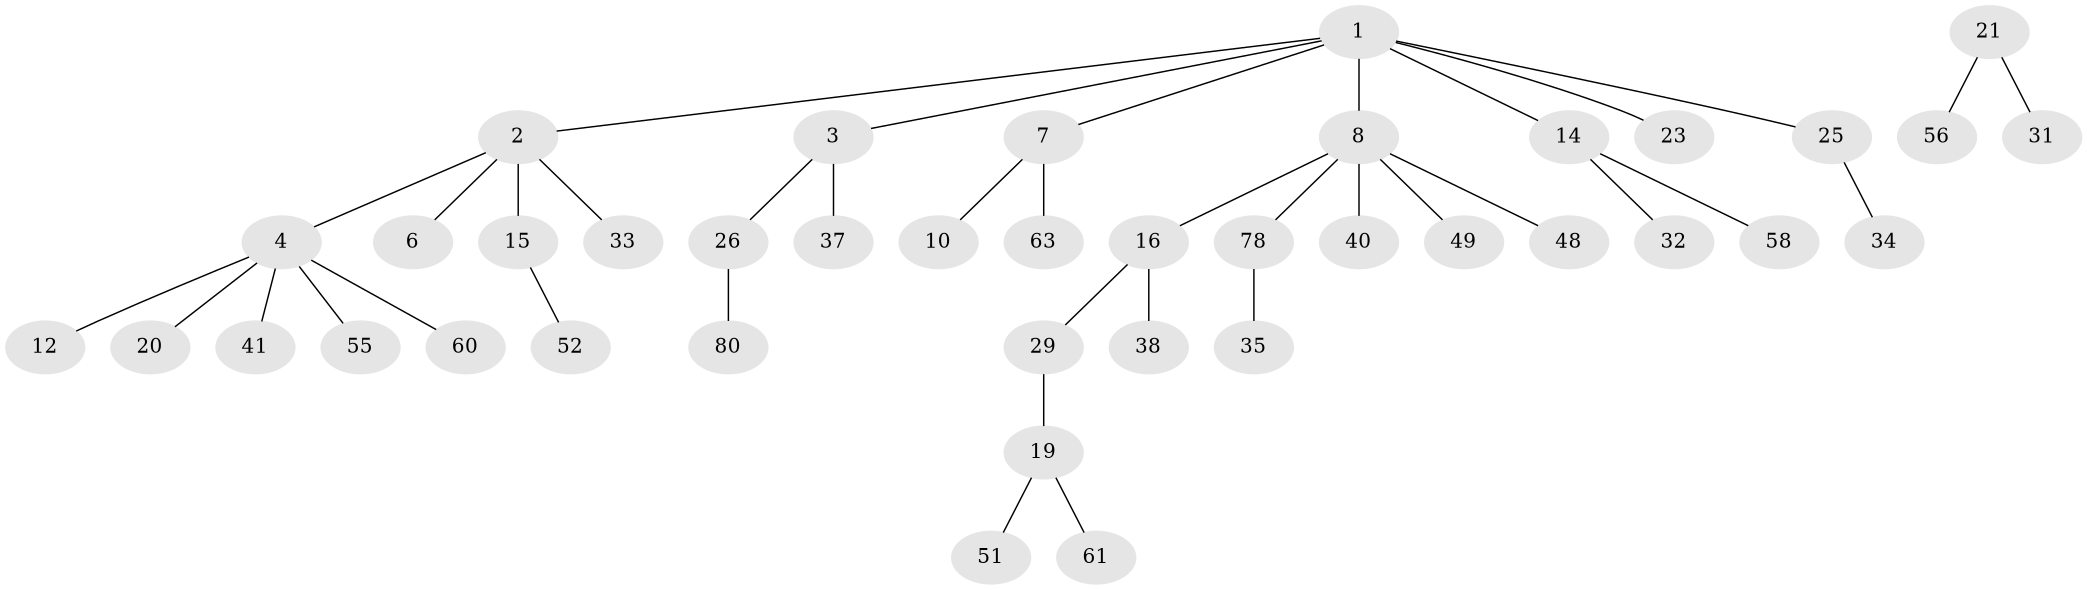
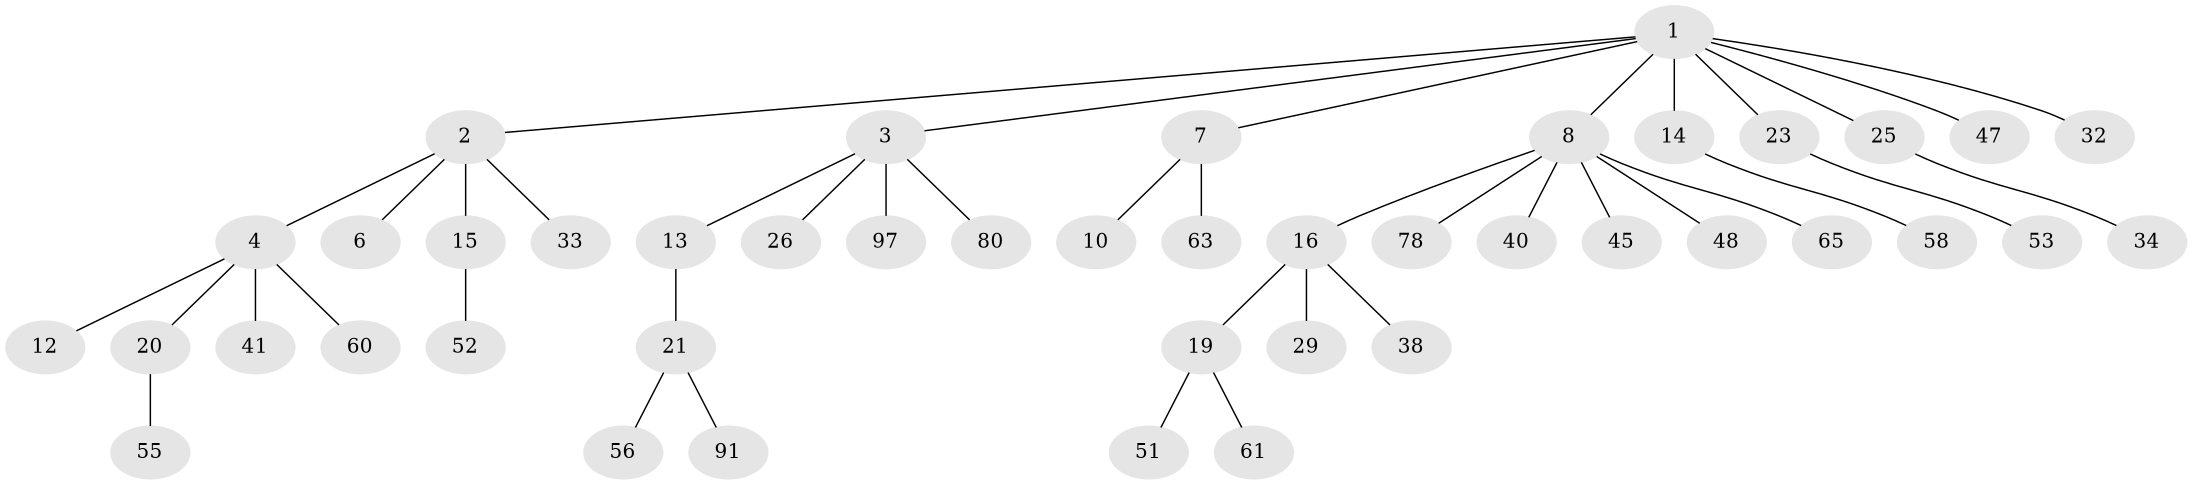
node "47": added
node "31": label "31" -> "91"
edge "14" -- "32": now "1" -- "32"
node "13": added
node "37": label "37" -> "97"
node "49": label "49" -> "45"
node "65": added
node "53": added
edge "4" -- "55": now "20" -- "55"
edge "26" -- "80": now "3" -- "80"
node "35": removed
edge "29" -- "19": now "16" -- "19"
